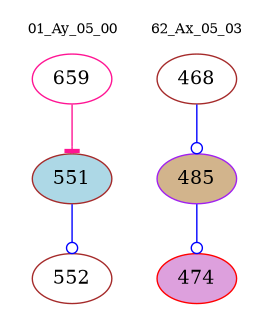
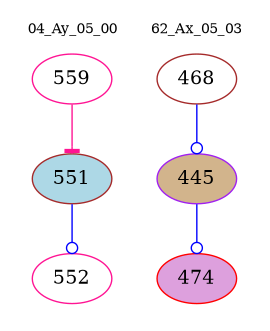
cluster "01_Ay_05_00": label "01_Ay_05_00" -> "04_Ay_05_00"
node "659": label "659" -> "559"
node "485": label "485" -> "445"
node "552": color brown -> deeppink
